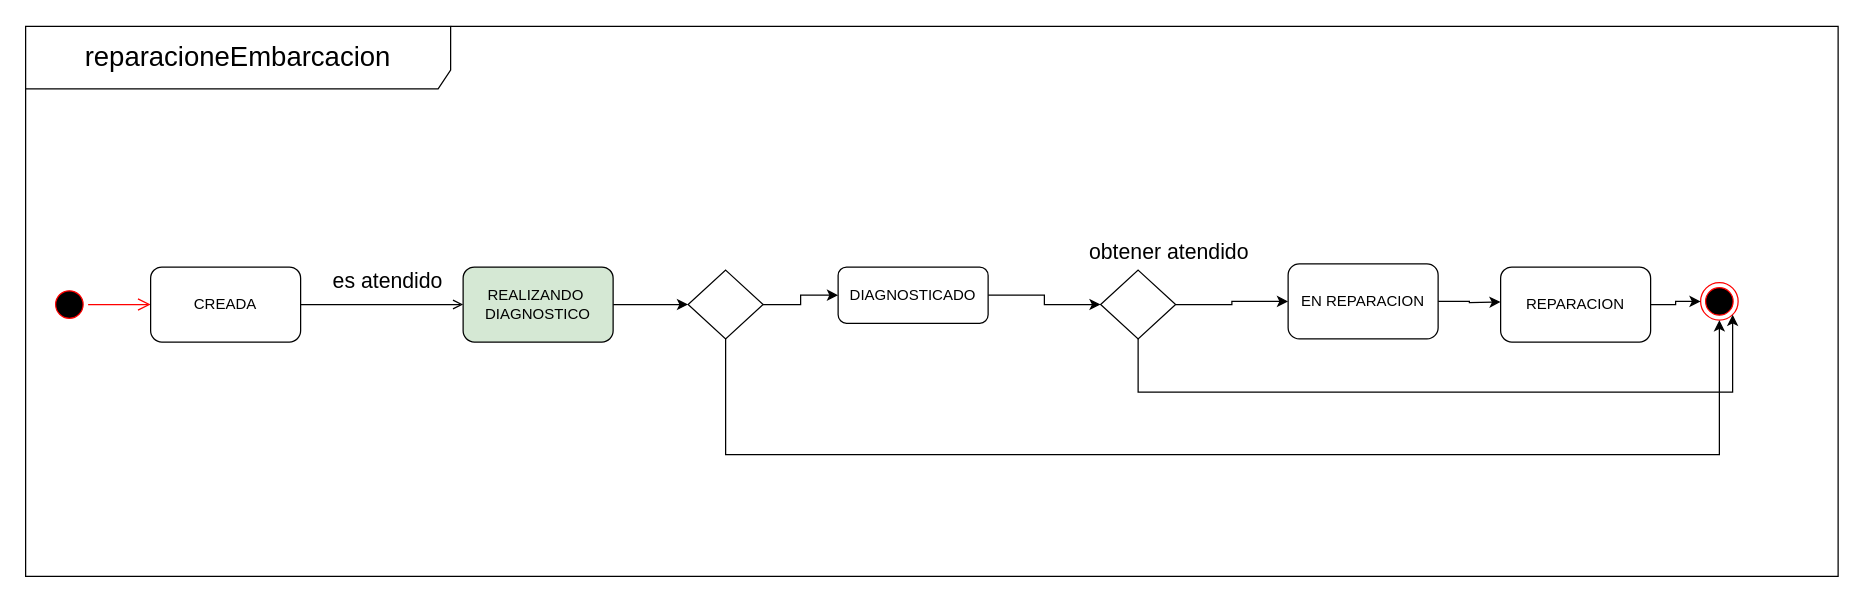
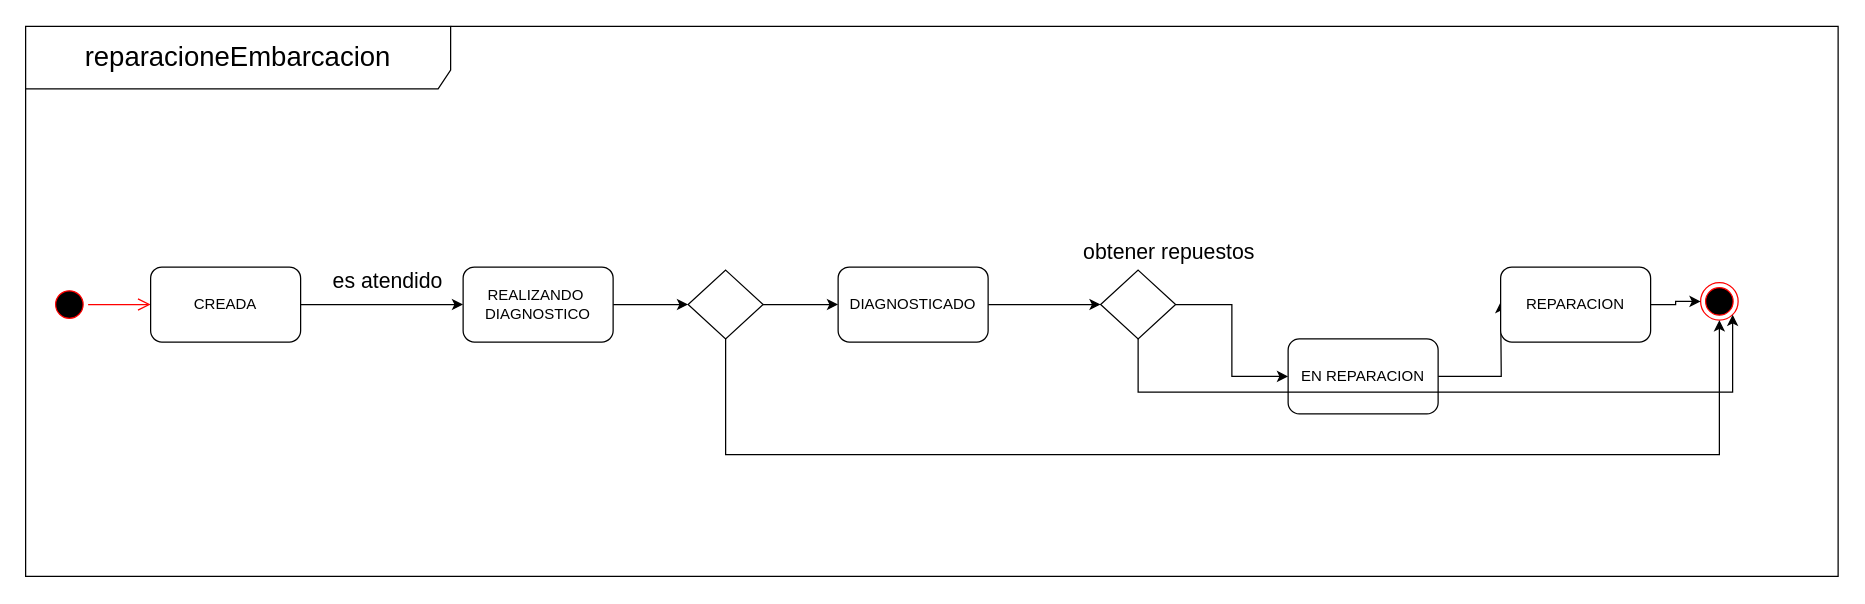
node "obtener atendido": label "obtener atendido" -> "obtener repuestos"
node "DIAGNOSTICADO": size 150x56 -> 150x75
node "EN REPARACION": moved (1363, 301) -> (1363, 376)
edge "CREADA" -> "REALIZANDO DIAGNOSTICO": arrowhead open -> classic
node "REALIZANDO DIAGNOSTICO": fillcolor #d5e8d4 -> #ffffff
